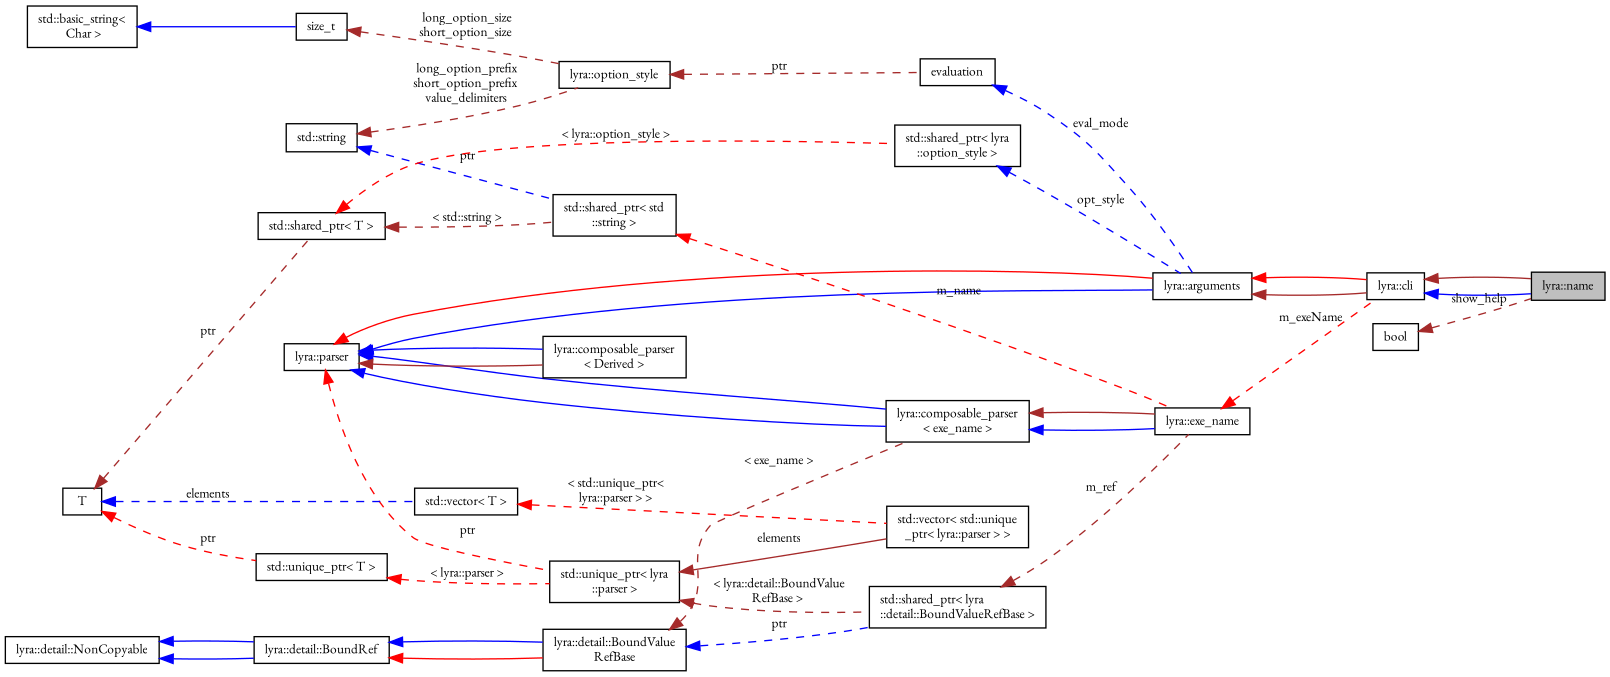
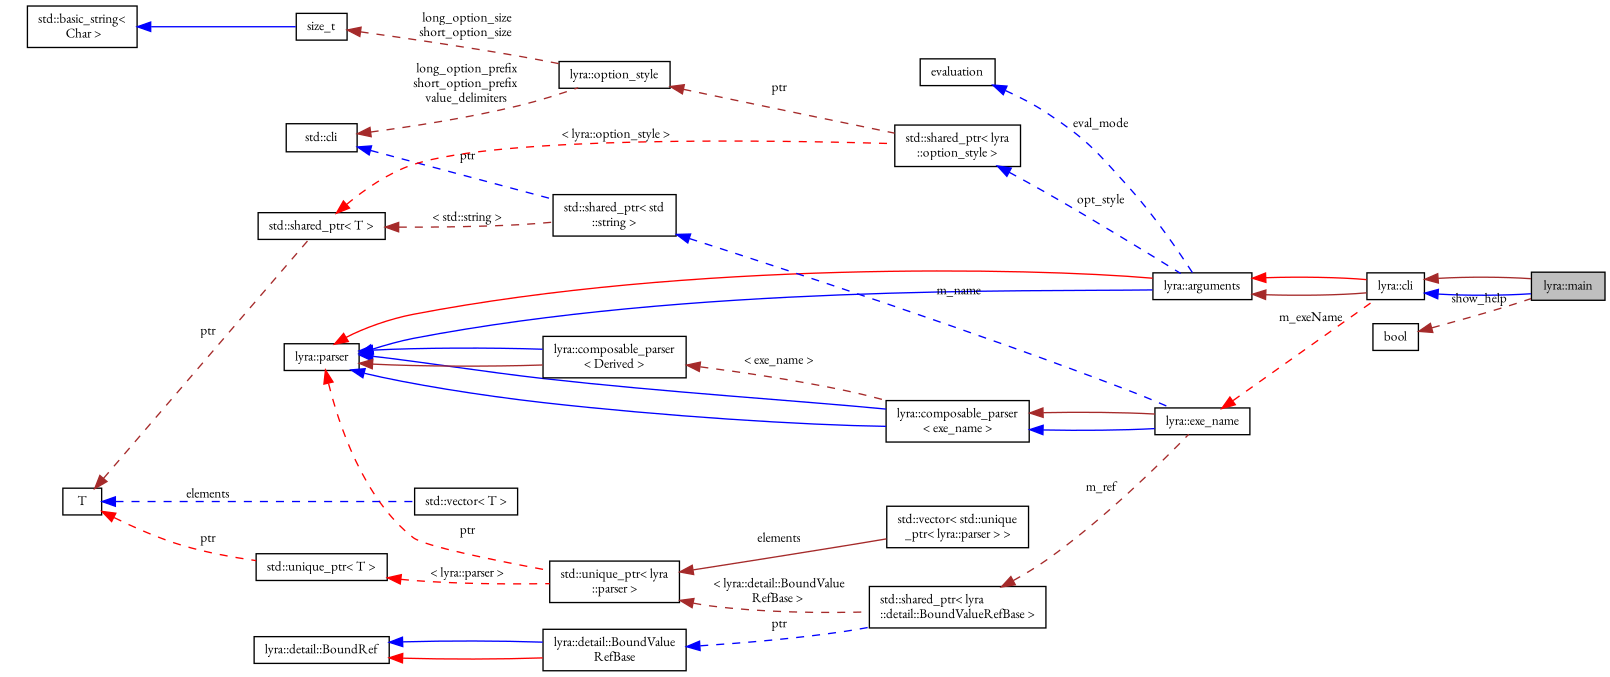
edge "evaluation" -> "lyra::option_style": now "std::shared_ptr< lyra ::option_style >" -> "lyra::option_style"
node "std::string": label "std::string" -> "std::cli"
node "lyra::name": label "lyra::name" -> "lyra::main"
edge "lyra::exe_name" -> "std::shared_ptr< std ::string >": color red -> blue
edge "lyra::composable_parser < exe_name >" -> "lyra::detail::BoundValue RefBase": now "lyra::composable_parser < exe_name >" -> "lyra::composable_parser < Derived >"
edge "std::vector< std::unique _ptr< lyra::parser > >" -> "std::vector< T >": removed, label "< std::unique_ptr< lyra::parser > >"
node "lyra::detail::NonCopyable": removed
